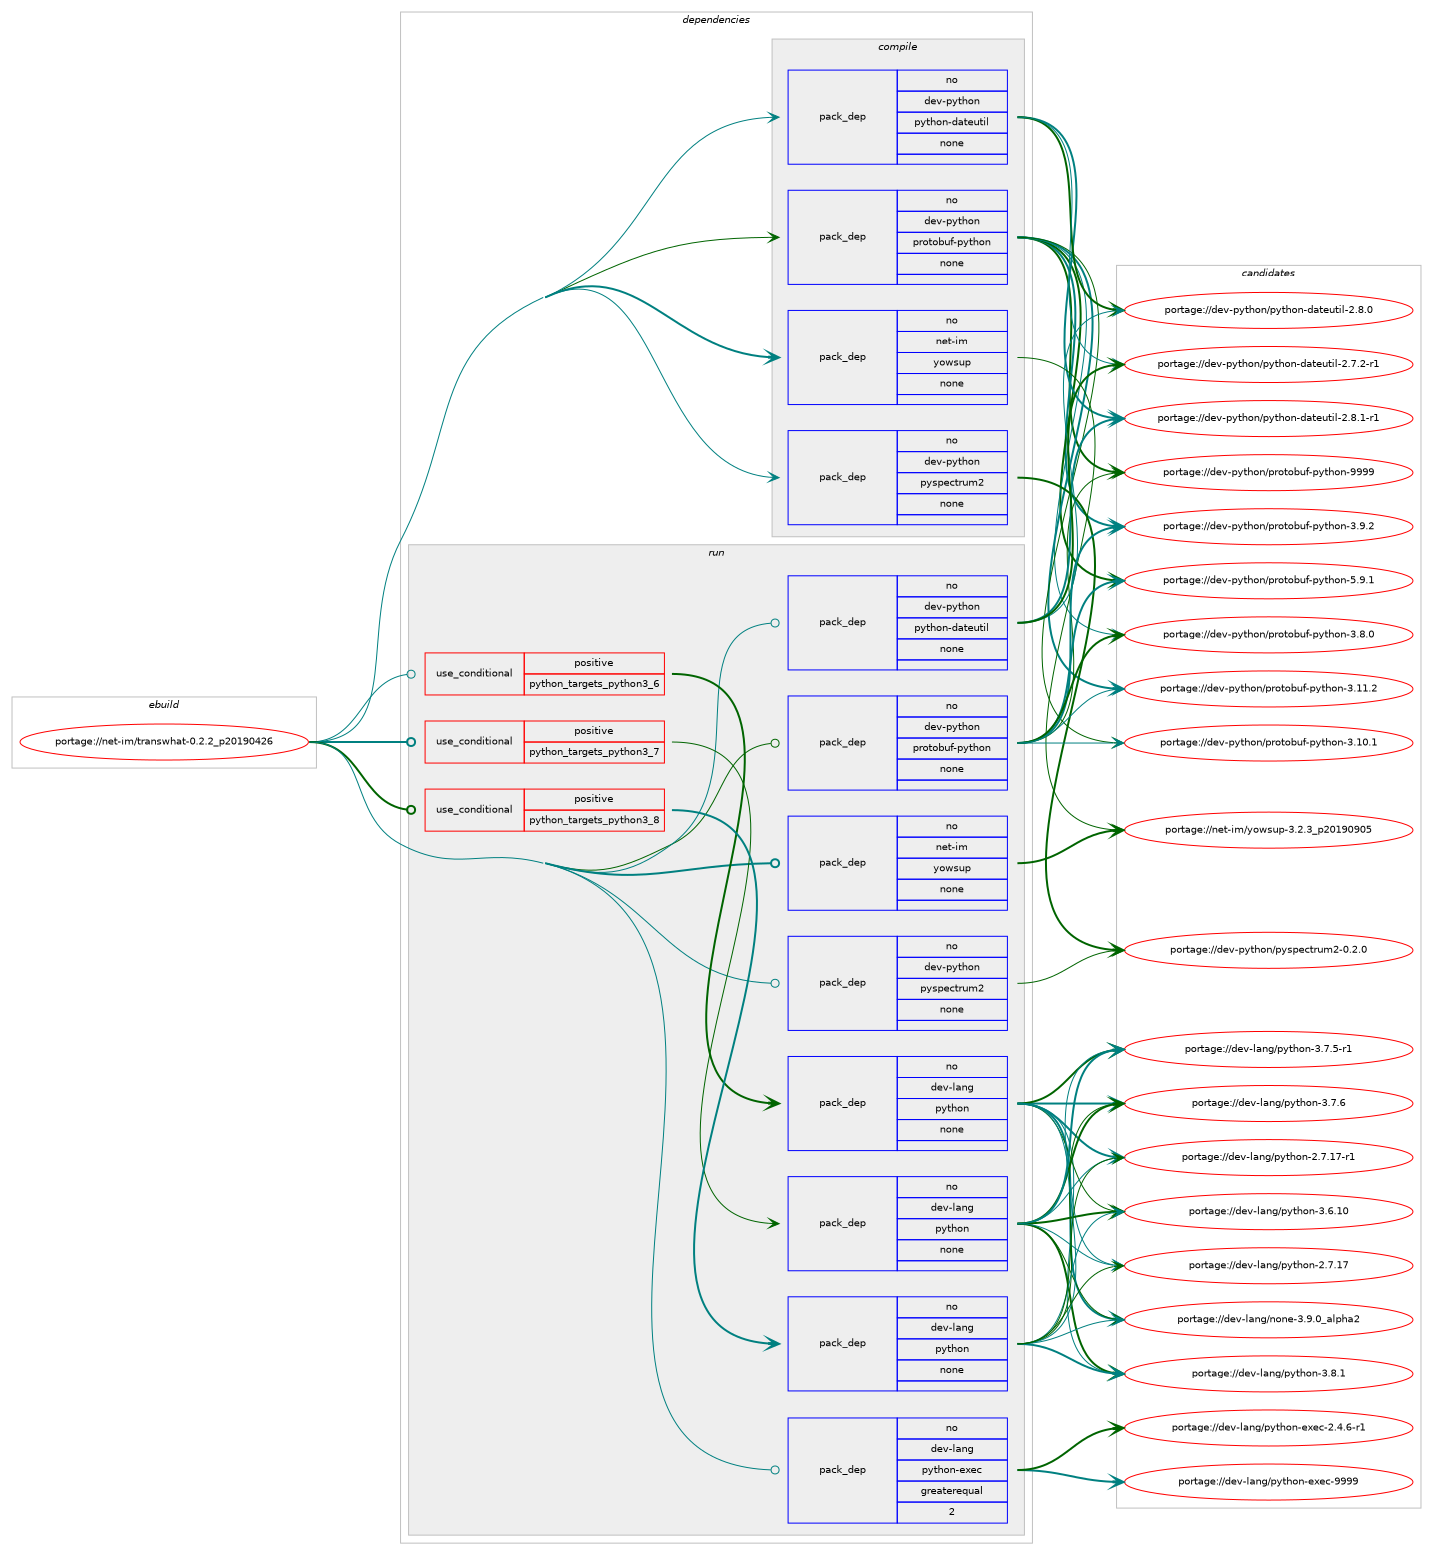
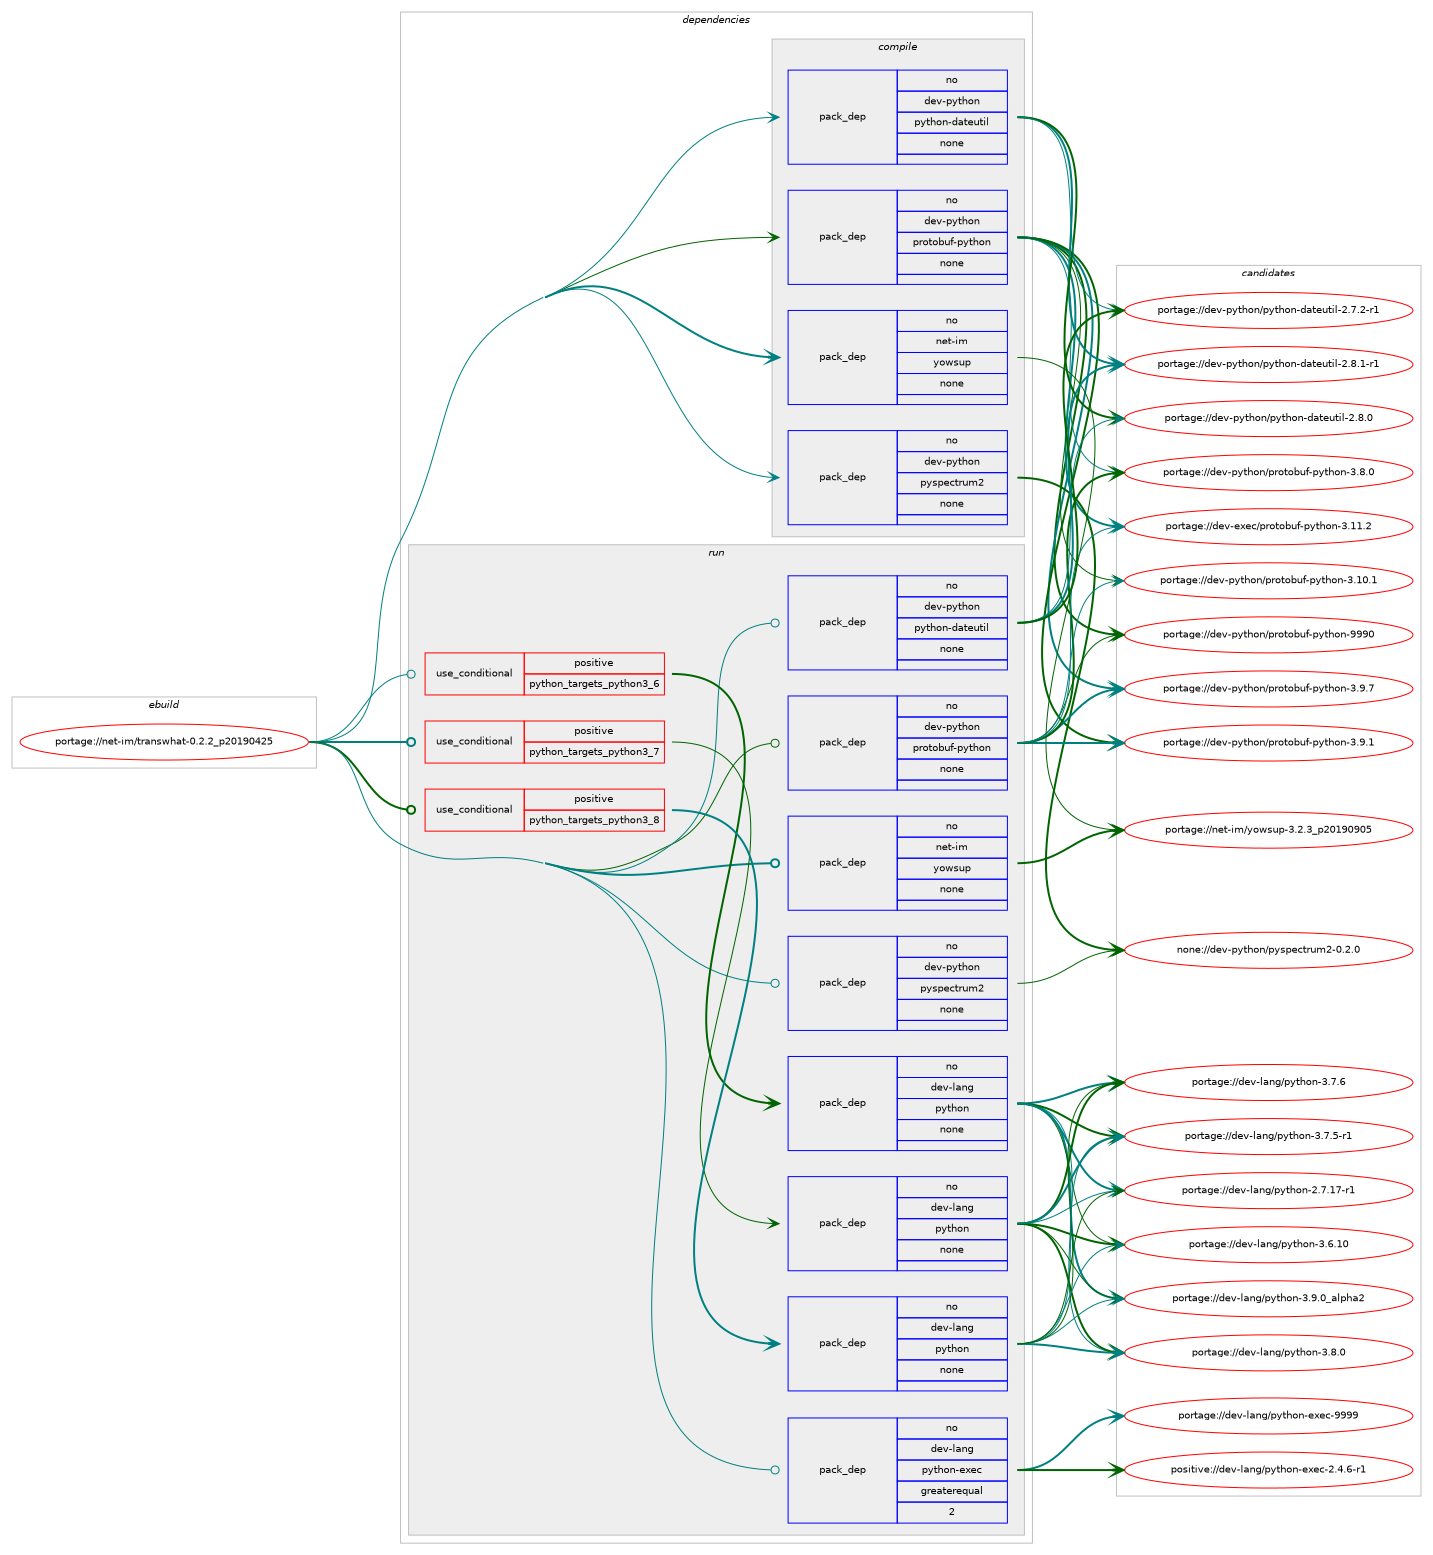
node "portage://dev-python/protobuf-python-9999": label "portage://dev-python/protobuf-python-9999" -> "portage://dev-python/protobuf-python-9990"
node "portage://dev-python/protobuf-python-3.9.2": label "portage://dev-python/protobuf-python-3.9.2" -> "portage://dev-python/protobuf-python-3.9.7"
node "portage://dev-python/protobuf-python-5.9.1": label "portage://dev-python/protobuf-python-5.9.1" -> "portage://dev-python/protobuf-python-3.9.1"
node "portage://dev-python/protobuf-python-3.11.2": label "portage://dev-python/protobuf-python-3.11.2" -> "portage://dev-exec/protobuf-python-3.11.2"
node "portage://net-im/transwhat-0.2.2_p20190426": label "portage://net-im/transwhat-0.2.2_p20190426" -> "portage://net-im/transwhat-0.2.2_p20190425"
node "portage://dev-python/pyspectrum2-0.2.0": label "portage://dev-python/pyspectrum2-0.2.0" -> "none://dev-python/pyspectrum2-0.2.0"
node "portage://dev-lang/python-2.7.17": removed
node "portage://dev-lang/none-3.9.0_alpha2": label "portage://dev-lang/none-3.9.0_alpha2" -> "portage://dev-lang/python-3.9.0_alpha2"
node "portage://dev-lang/python-3.8.1": label "portage://dev-lang/python-3.8.1" -> "portage://dev-lang/python-3.8.0"
node "portage://dev-lang/python-exec-2.4.6-r1": label "portage://dev-lang/python-exec-2.4.6-r1" -> "positive://dev-lang/python-exec-2.4.6-r1"
